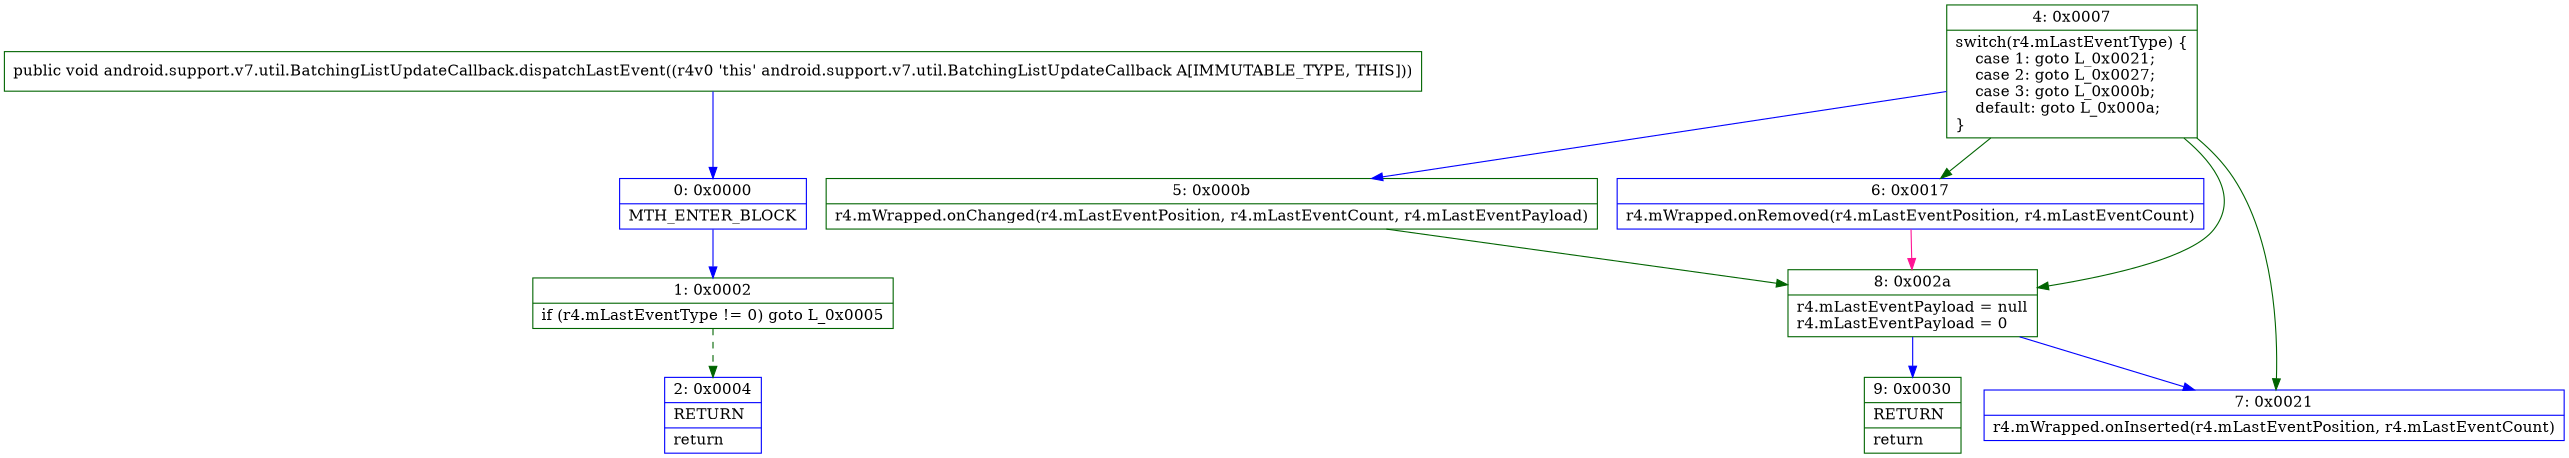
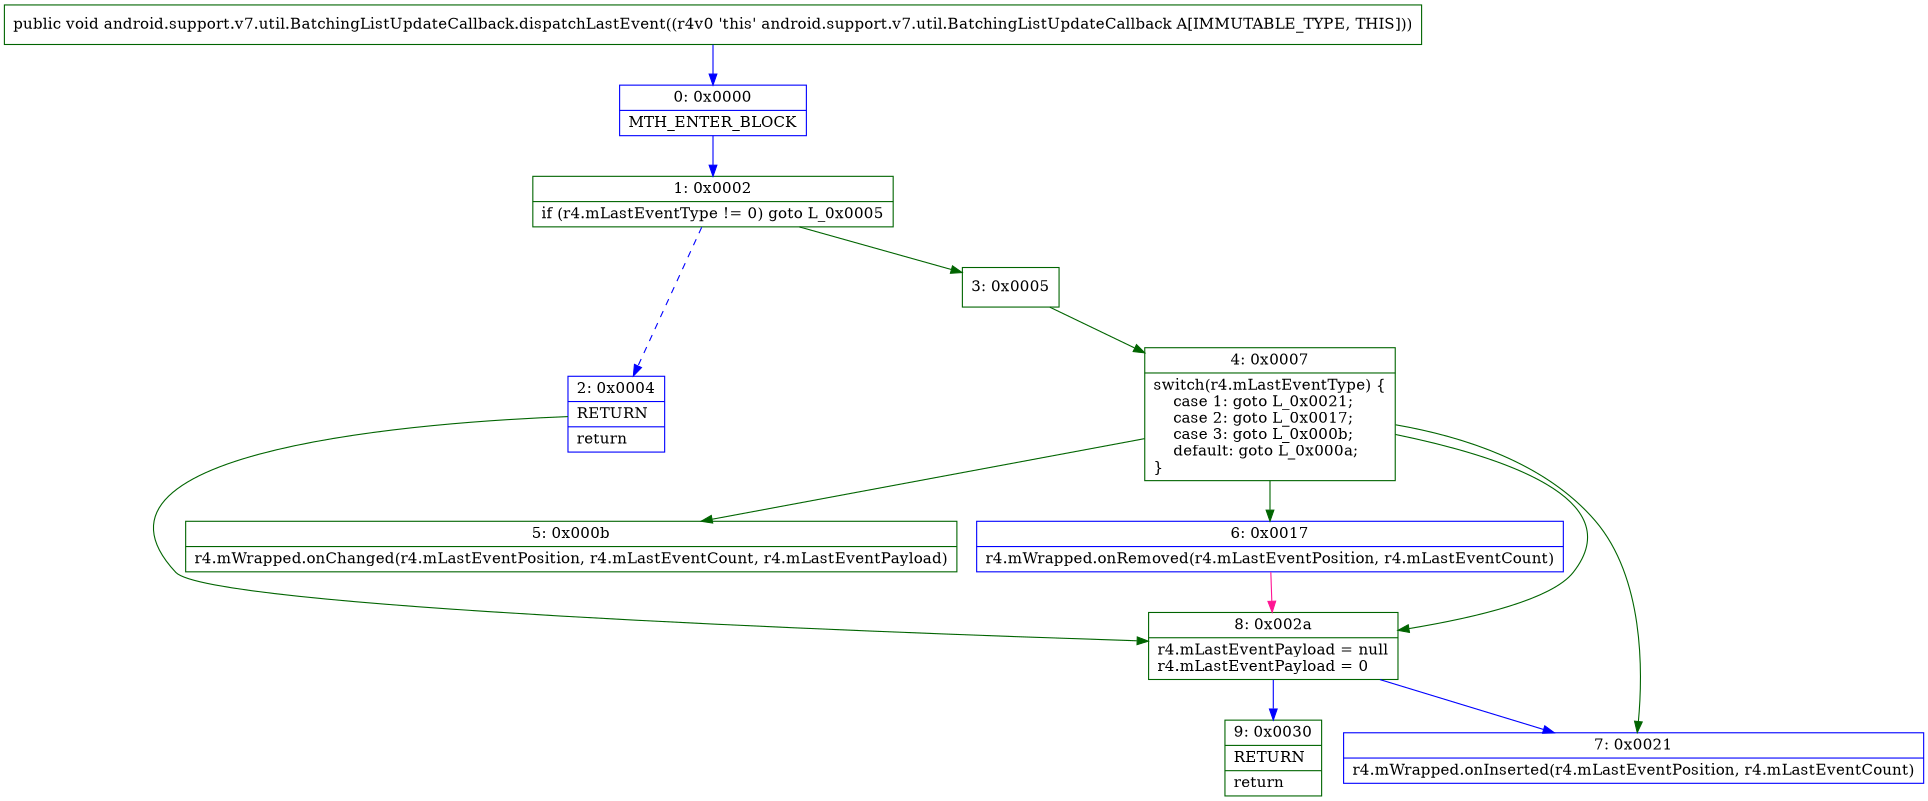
node "4: 0x0007": text "case 2: goto L_0x0027;" -> "case 2: goto L_0x0017;"
edge "4: 0x0007" -> "5: 0x000b": color blue -> darkgreen
edge "5: 0x000b" -> "8: 0x002a": now "2: 0x0004" -> "8: 0x002a"
node "3: 0x0005": added
edge "1: 0x0002" -> "2: 0x0004": color darkgreen -> blue
